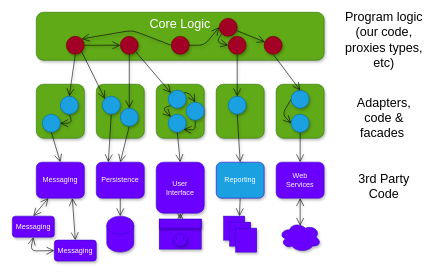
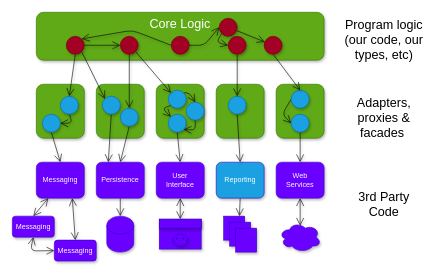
node "Program logic (our code, proxies types, etc)": label "Program logic (our code, proxies types, etc)" -> "Program logic (our code, our types, etc)"
node "Adapters, code & facades": label "Adapters, code & facades" -> "Adapters, proxies & facades"
node "3rd Party Code": moved (384, 186) -> (384, 204)
node "User Interface": size 48x51 -> 48x36
